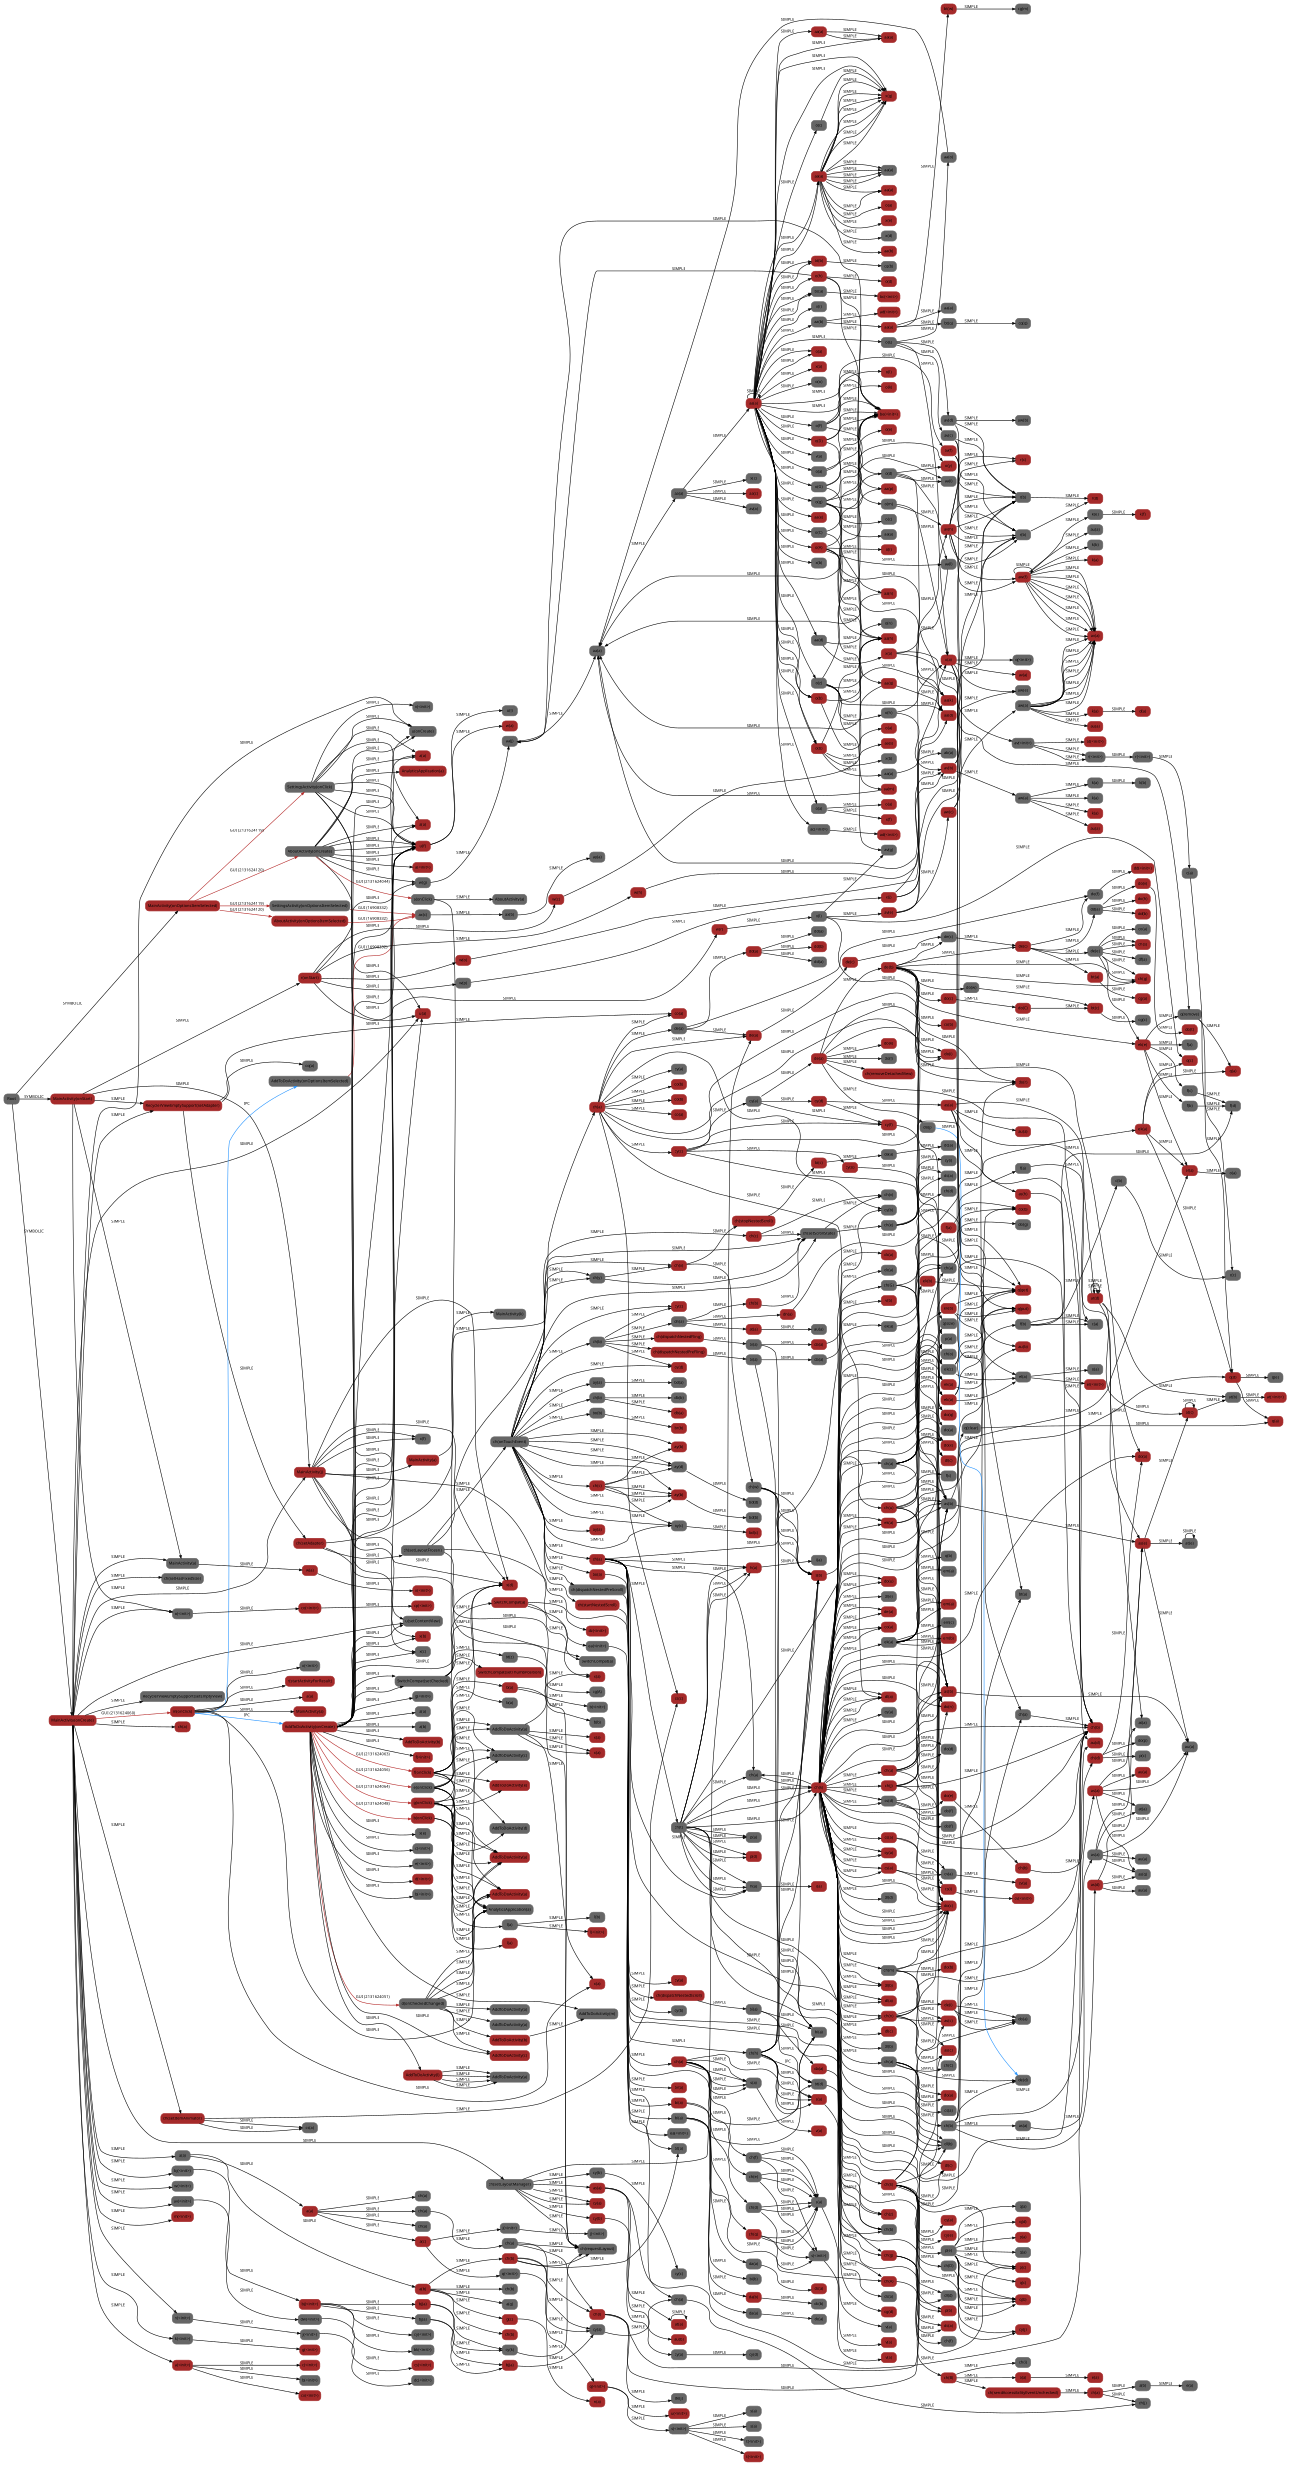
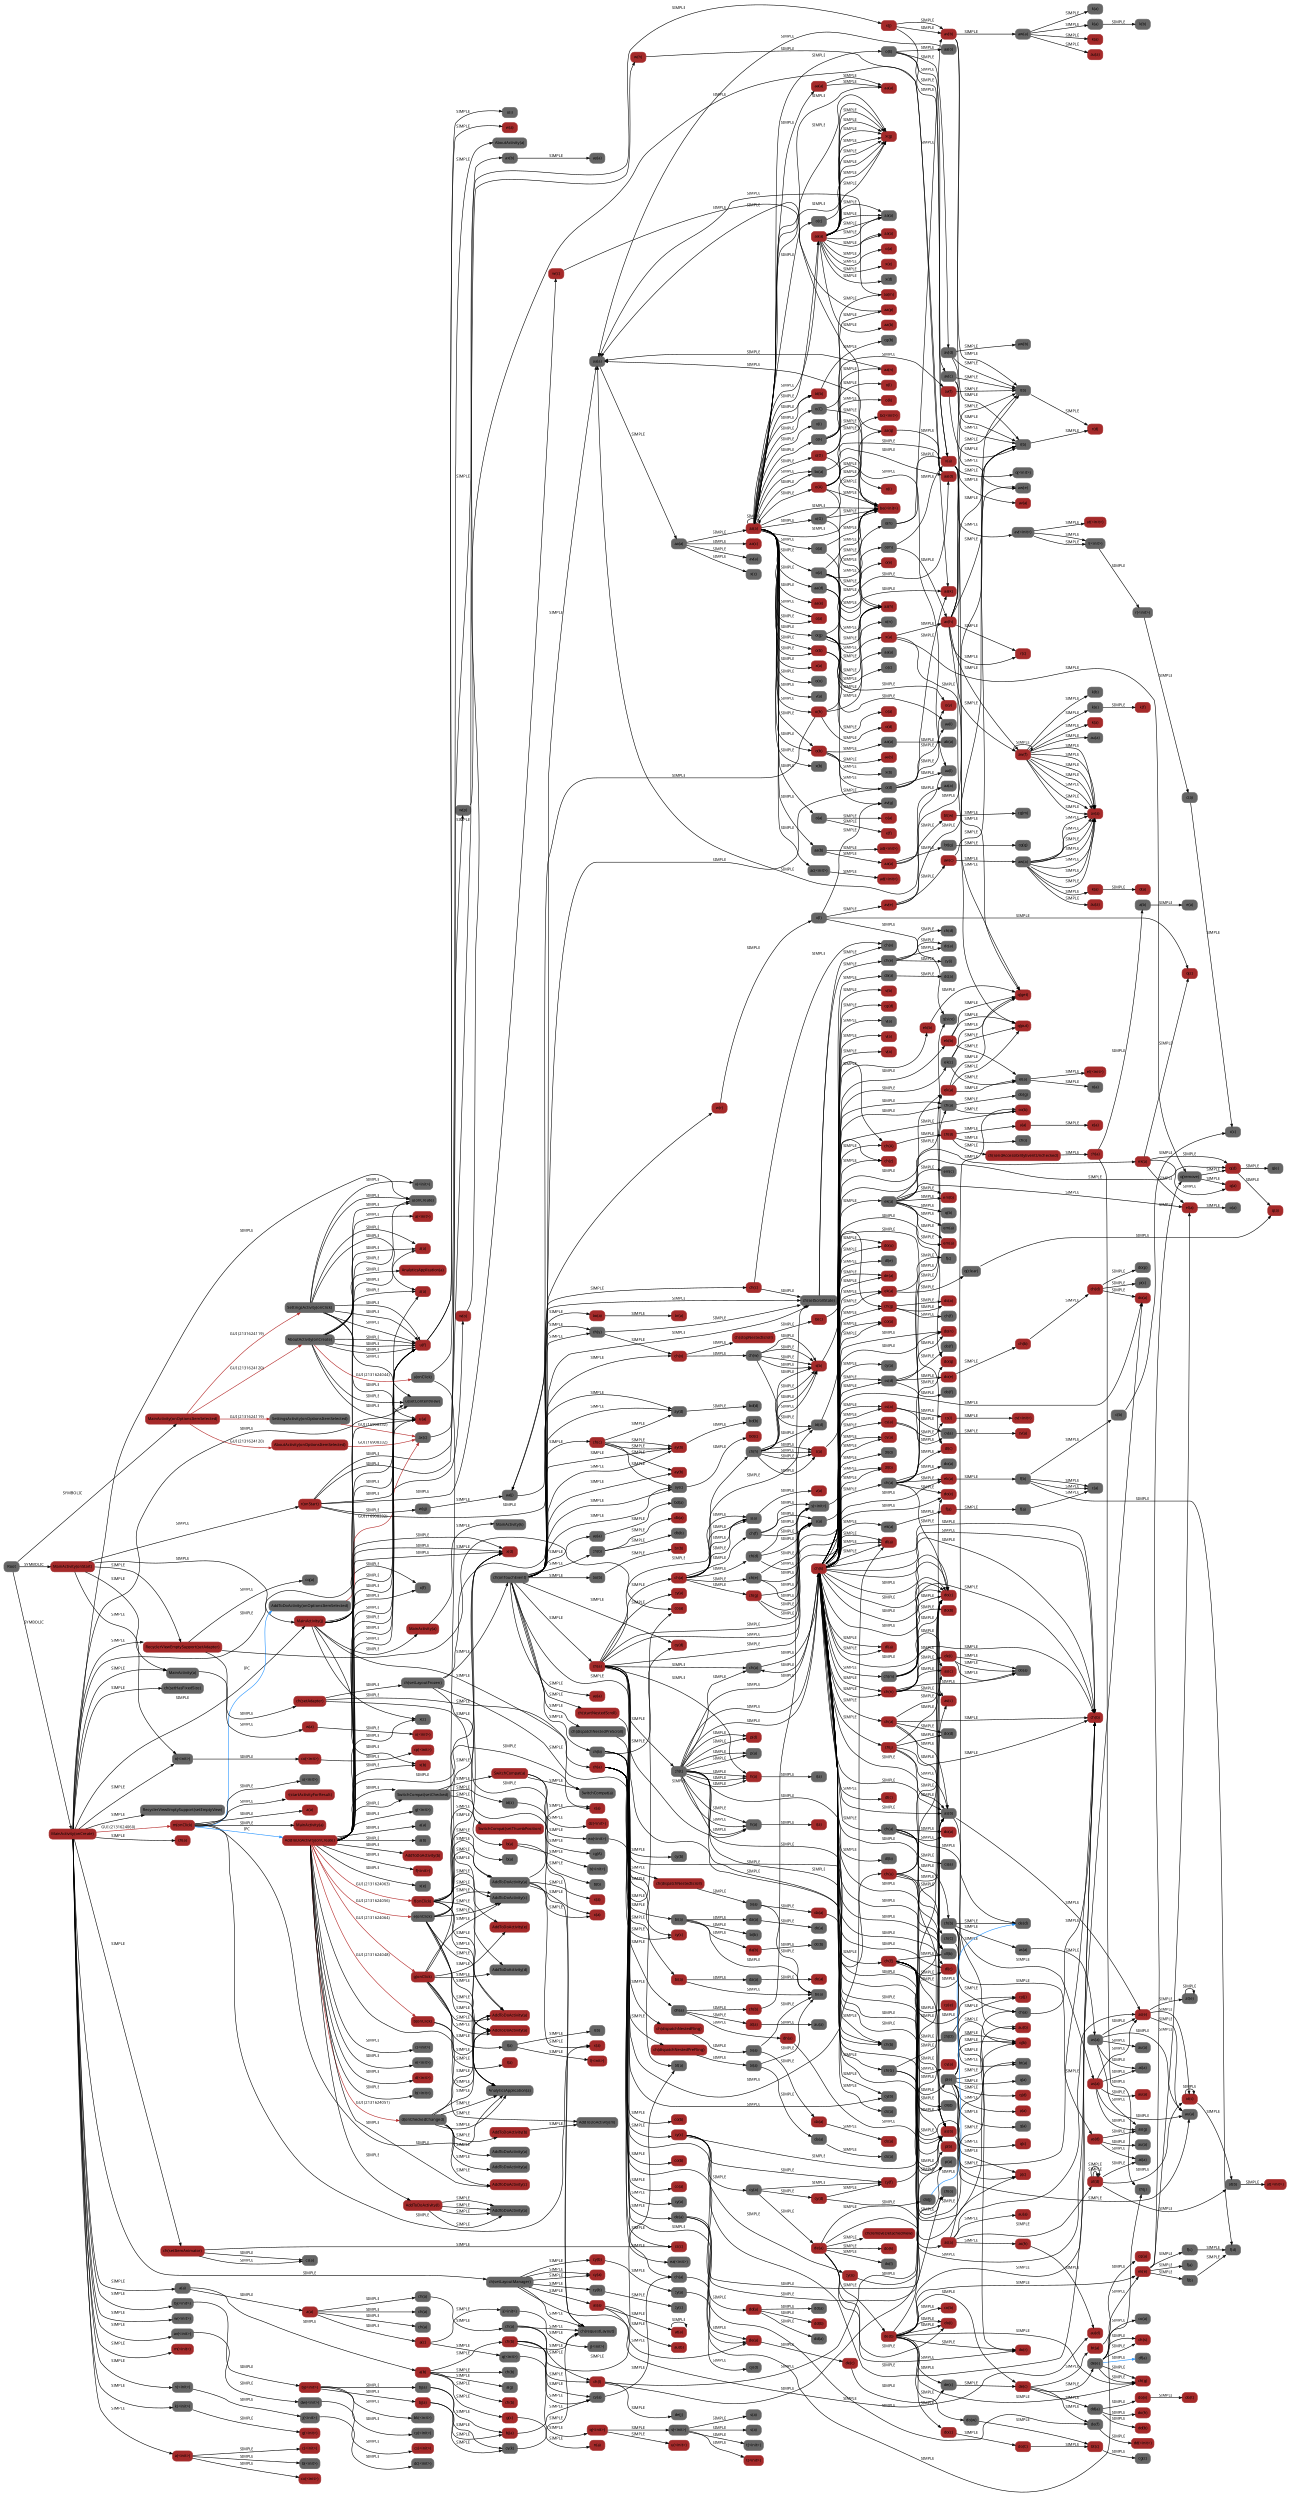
edge "AboutActivity(onCreate)" -> "w(g)": now "AboutActivity(onCreate)" -> "u(setContentView)"
edge "de(e)" -> "df(a)": color black -> dodgerblue
edge "ch(h)" -> "bt(d)": label "IPC" -> "SIMPLE"
